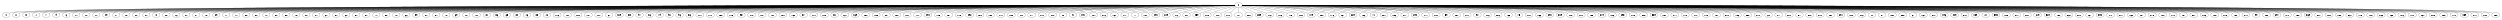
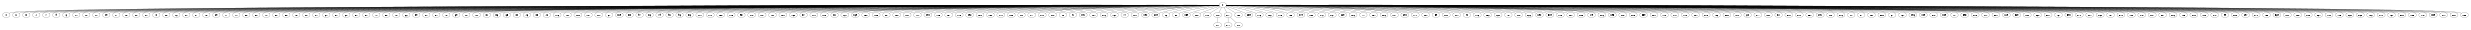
edge "1" -- "341": now "217" -- "341"
edge "1" -- "274": now "217" -- "274"
edge "1" -- "147": now "118" -- "147"
